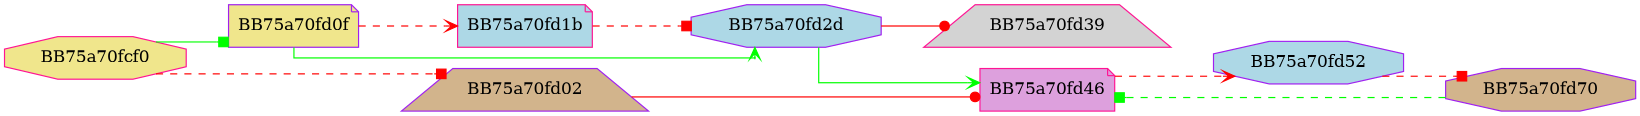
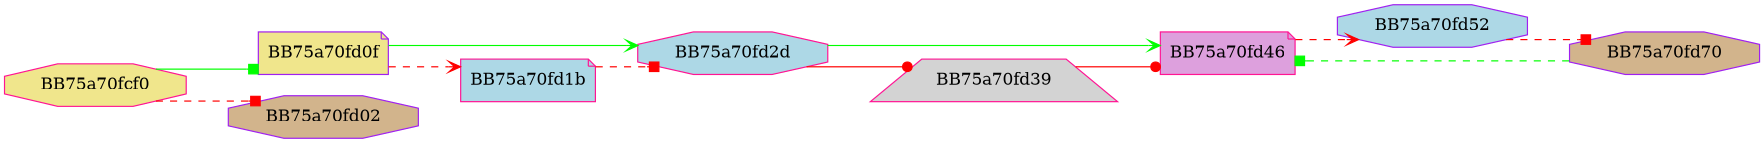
node "BB75a70fd2d": color purple -> deeppink
node "BB75a70fd02": shape trapezium -> octagon
edge "BB75a70fd02" -> "BB75a70fd46": now "BB75a70fd39" -> "BB75a70fd46"
